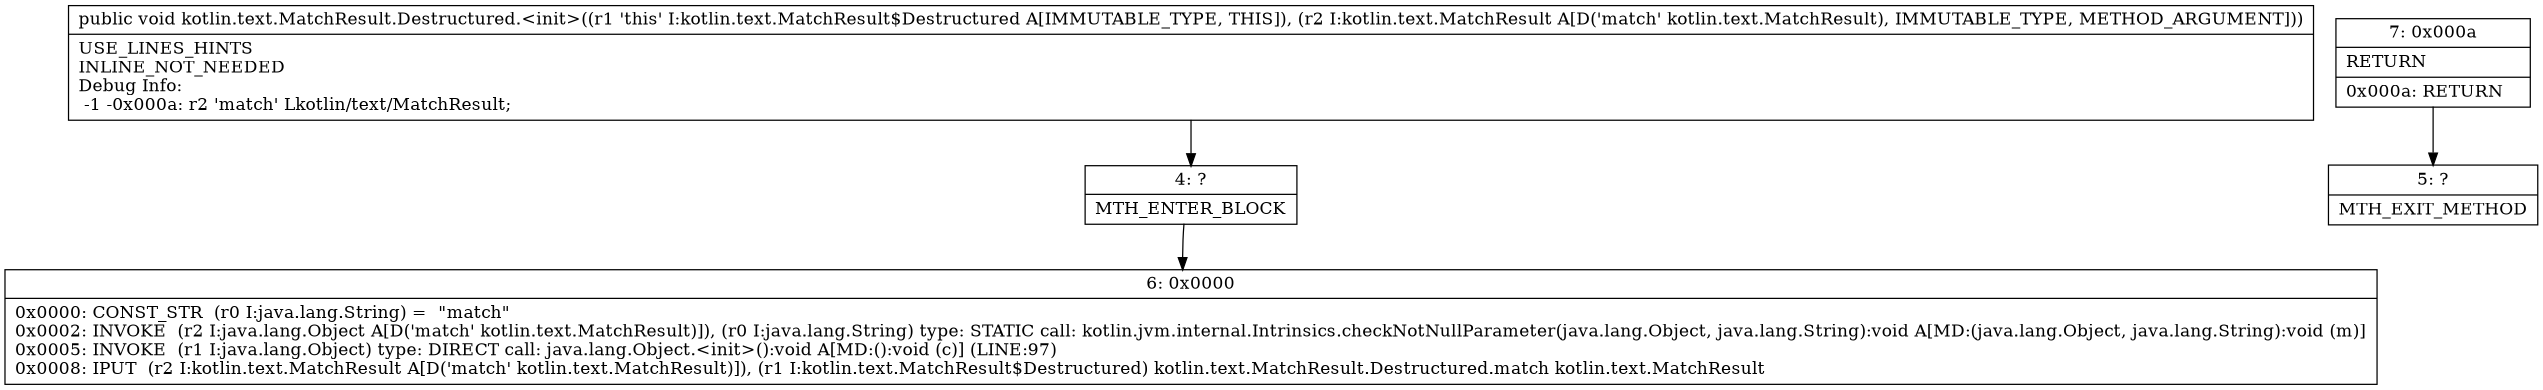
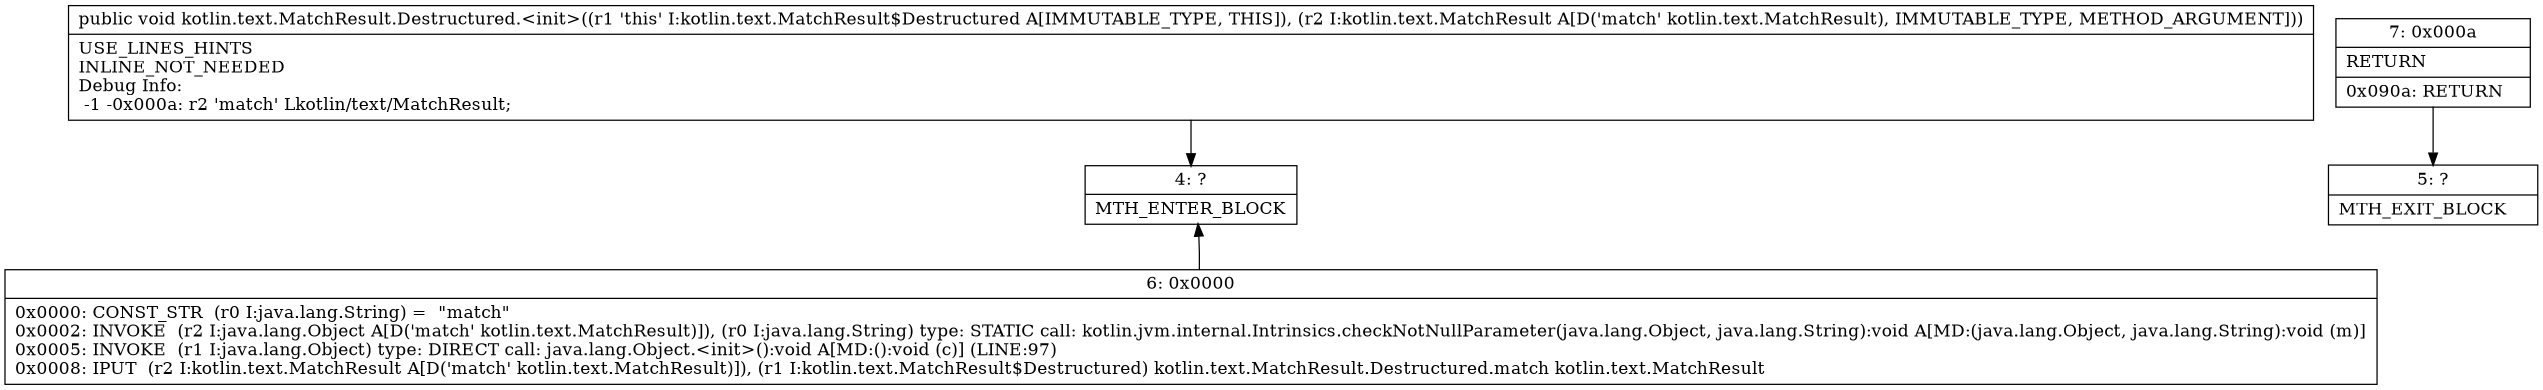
node "7: 0x000a": text "0x000a: RETURN" -> "0x090a: RETURN"
node "5: ?": text "MTH_EXIT_METHOD" -> "MTH_EXIT_BLOCK"
edge "4: ?" -> "6: 0x0000": reversed
